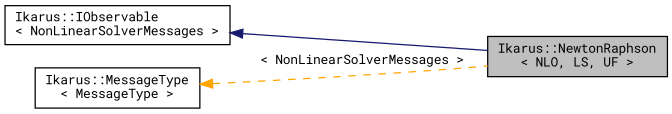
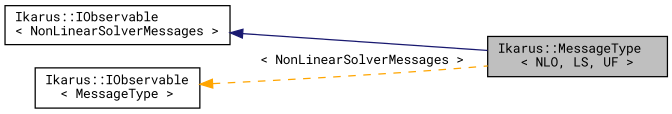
node "Ikarus::NewtonRaphson < NLO, LS, UF >": label "Ikarus::NewtonRaphson < NLO, LS, UF >" -> "Ikarus::MessageType < NLO, LS, UF >"
node "Ikarus::MessageType < MessageType >": label "Ikarus::MessageType < MessageType >" -> "Ikarus::IObservable < MessageType >"
